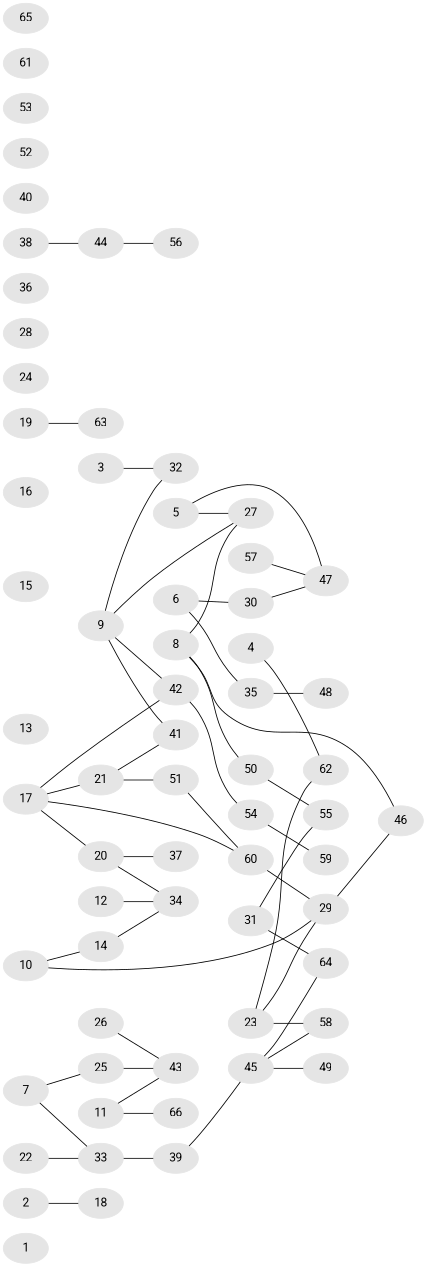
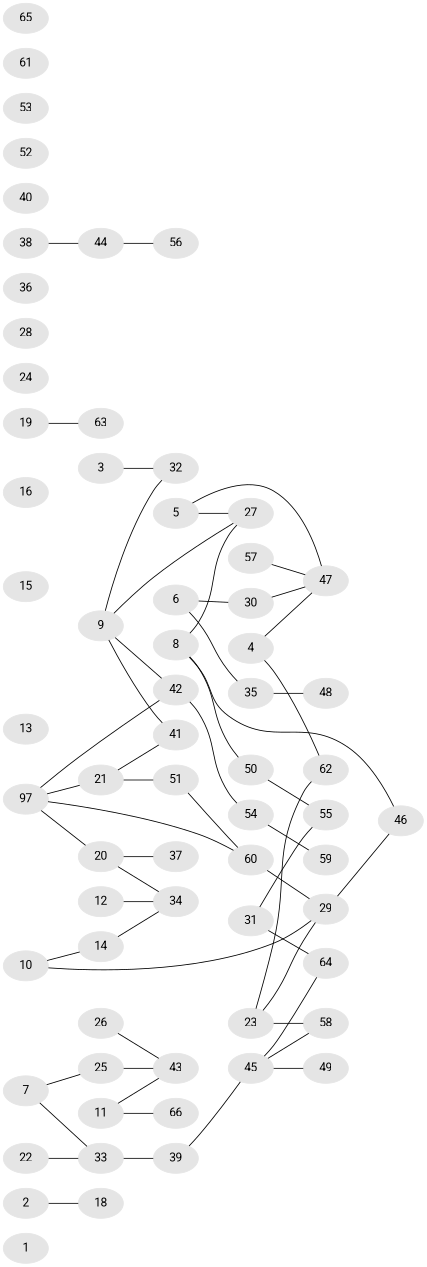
edge "47" -- "4": added
node "17": label "17" -> "97"
